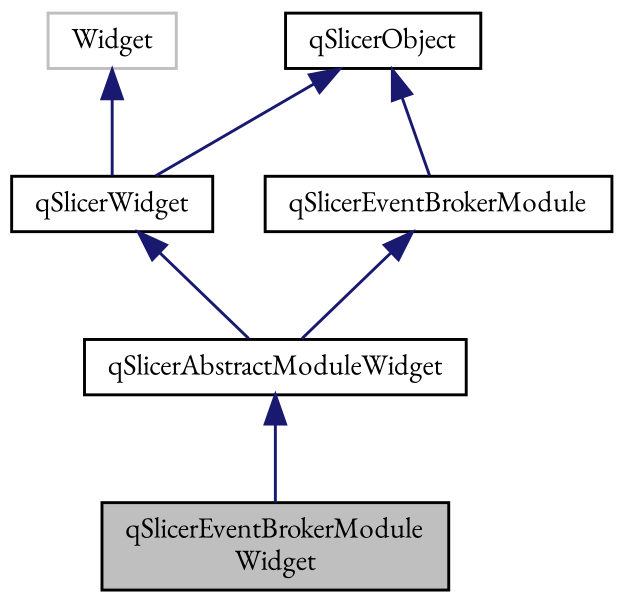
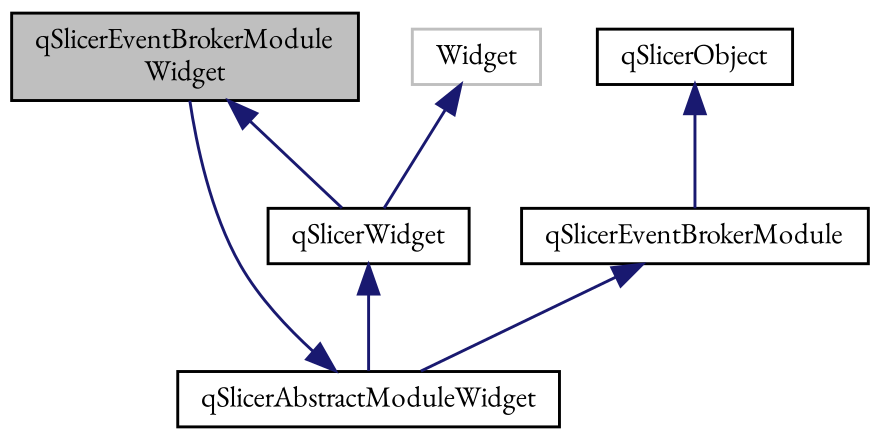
edge "qSlicerWidget" -> "qSlicerObject": now "qSlicerWidget" -> "qSlicerEventBrokerModule Widget"
